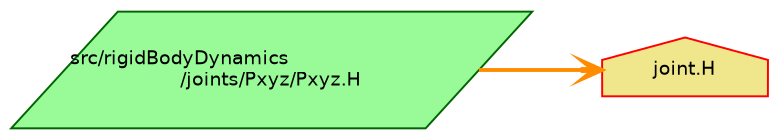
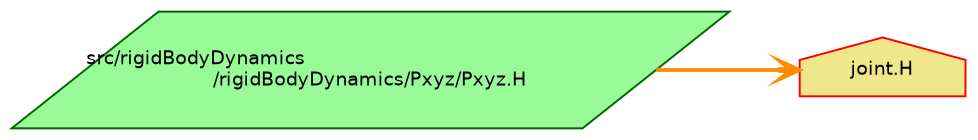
node "src/rigidBodyDynamics /joints/Pxyz/Pxyz.H": label "src/rigidBodyDynamics /joints/Pxyz/Pxyz.H" -> "src/rigidBodyDynamics /rigidBodyDynamics/Pxyz/Pxyz.H"
